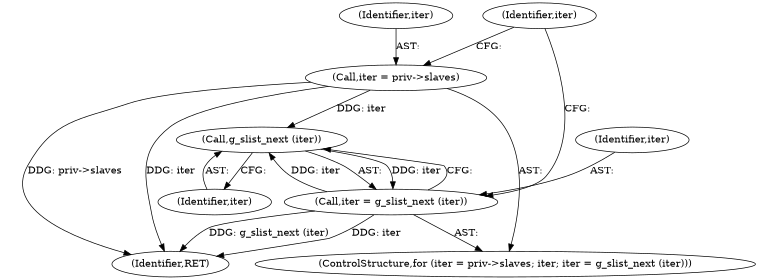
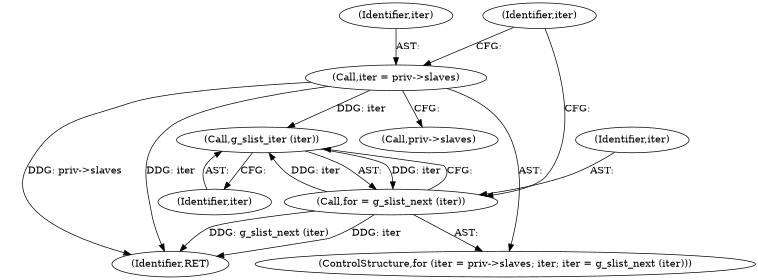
node "(Call,g_slist_next (iter))": label "(Call,g_slist_next (iter))" -> "(Call,g_slist_iter (iter))"
node "(Call,priv->slaves)": added
node "(Call,iter = g_slist_next (iter))": label "(Call,iter = g_slist_next (iter))" -> "(Call,for = g_slist_next (iter))"
